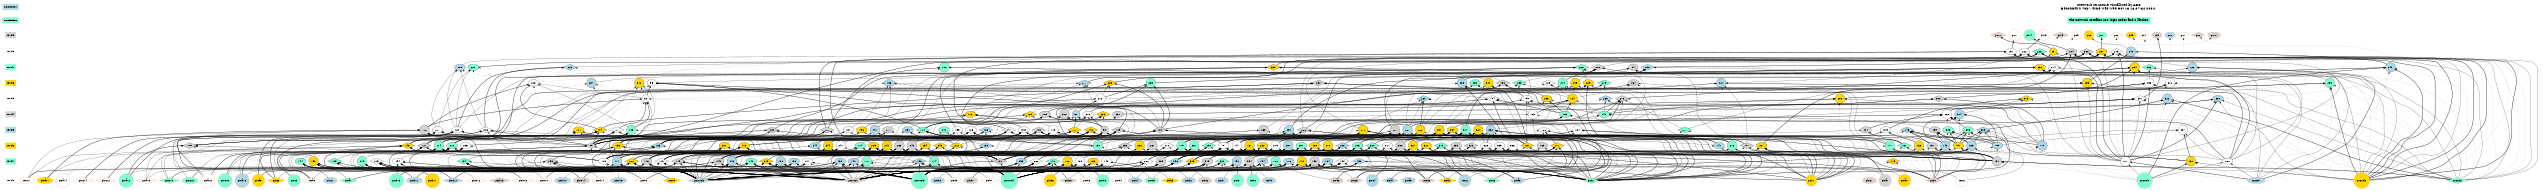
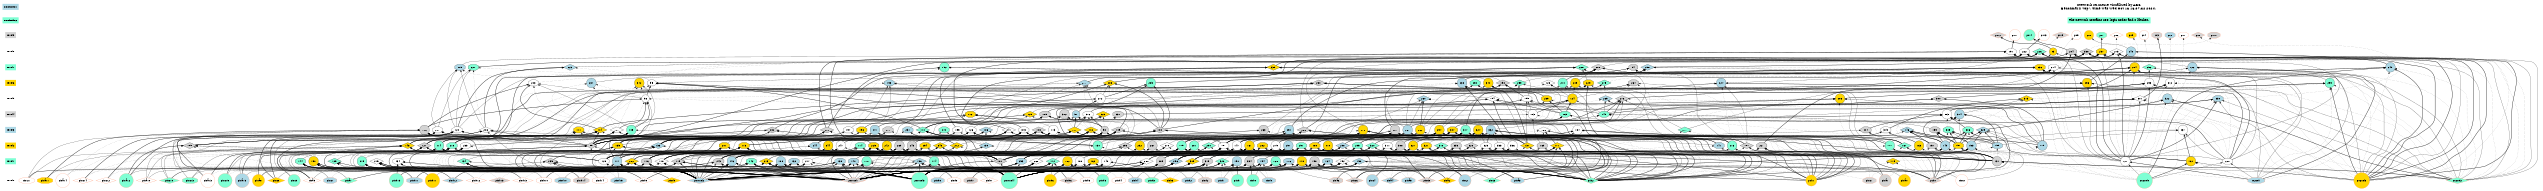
node "221": fillcolor gold -> lightgrey
